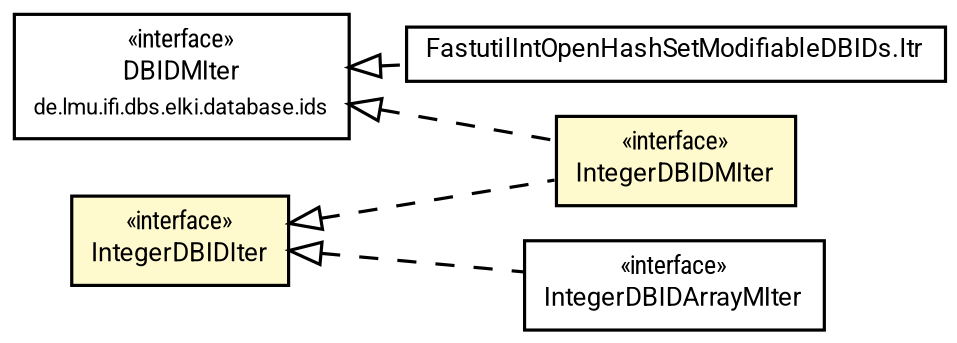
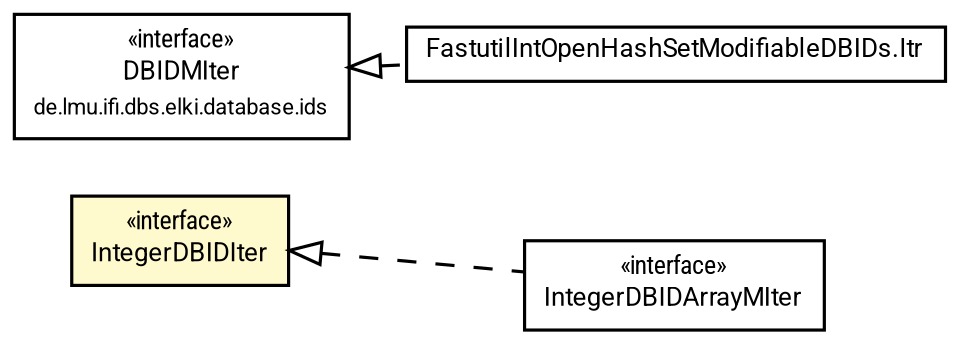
node "IntegerDBIDMIter": removed
